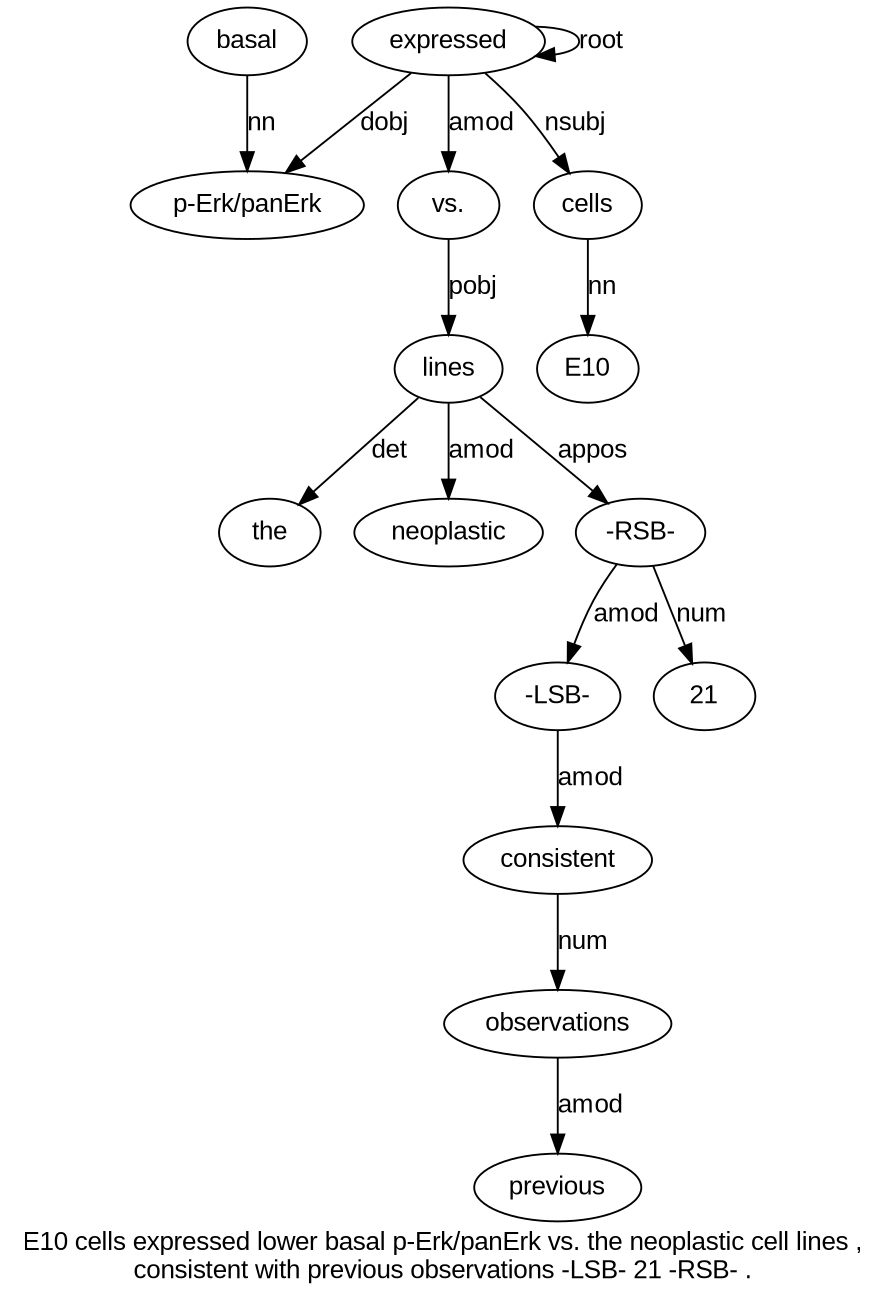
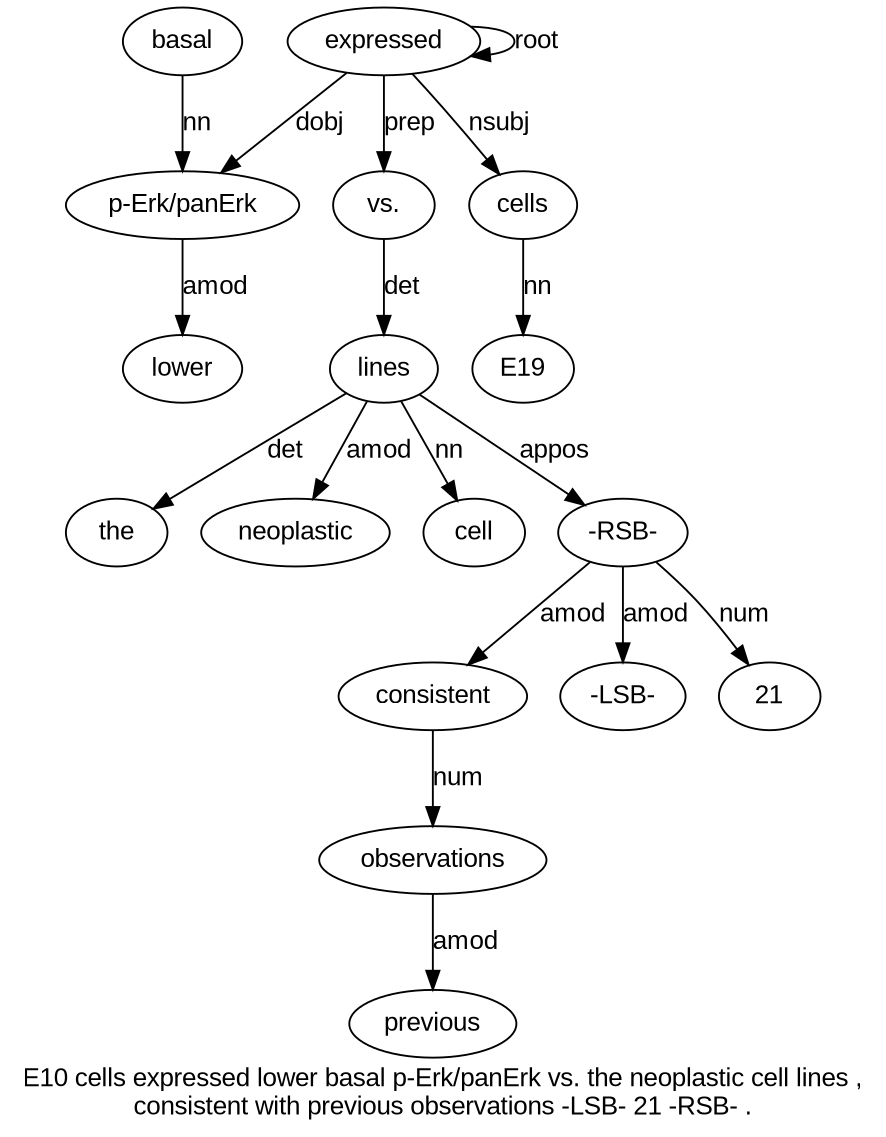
edge "expressed" -> "vs.": label "amod" -> "prep"
edge "vs." -> "lines": label "pobj" -> "det"
node "lower": added
node "E10": label "E10" -> "E19"
node "cell": added
edge "-LSB-" -> "consistent": now "-RSB-" -> "consistent"
